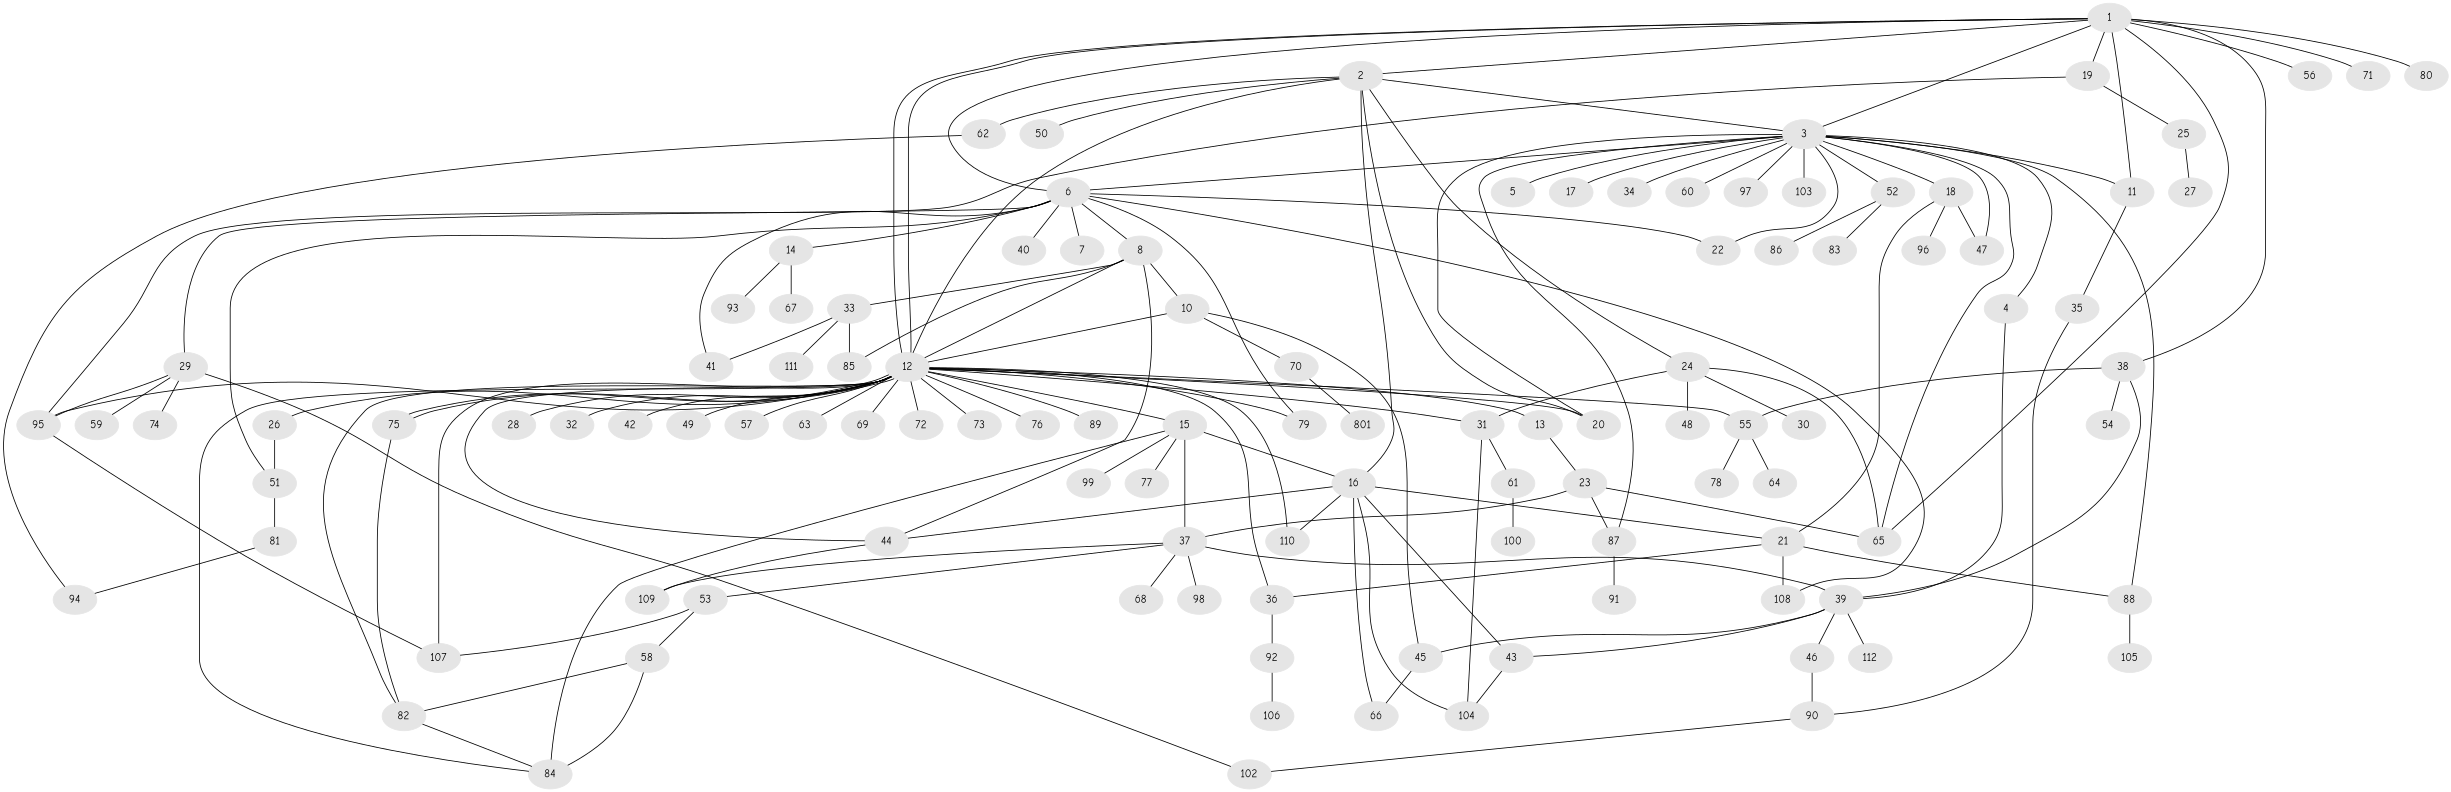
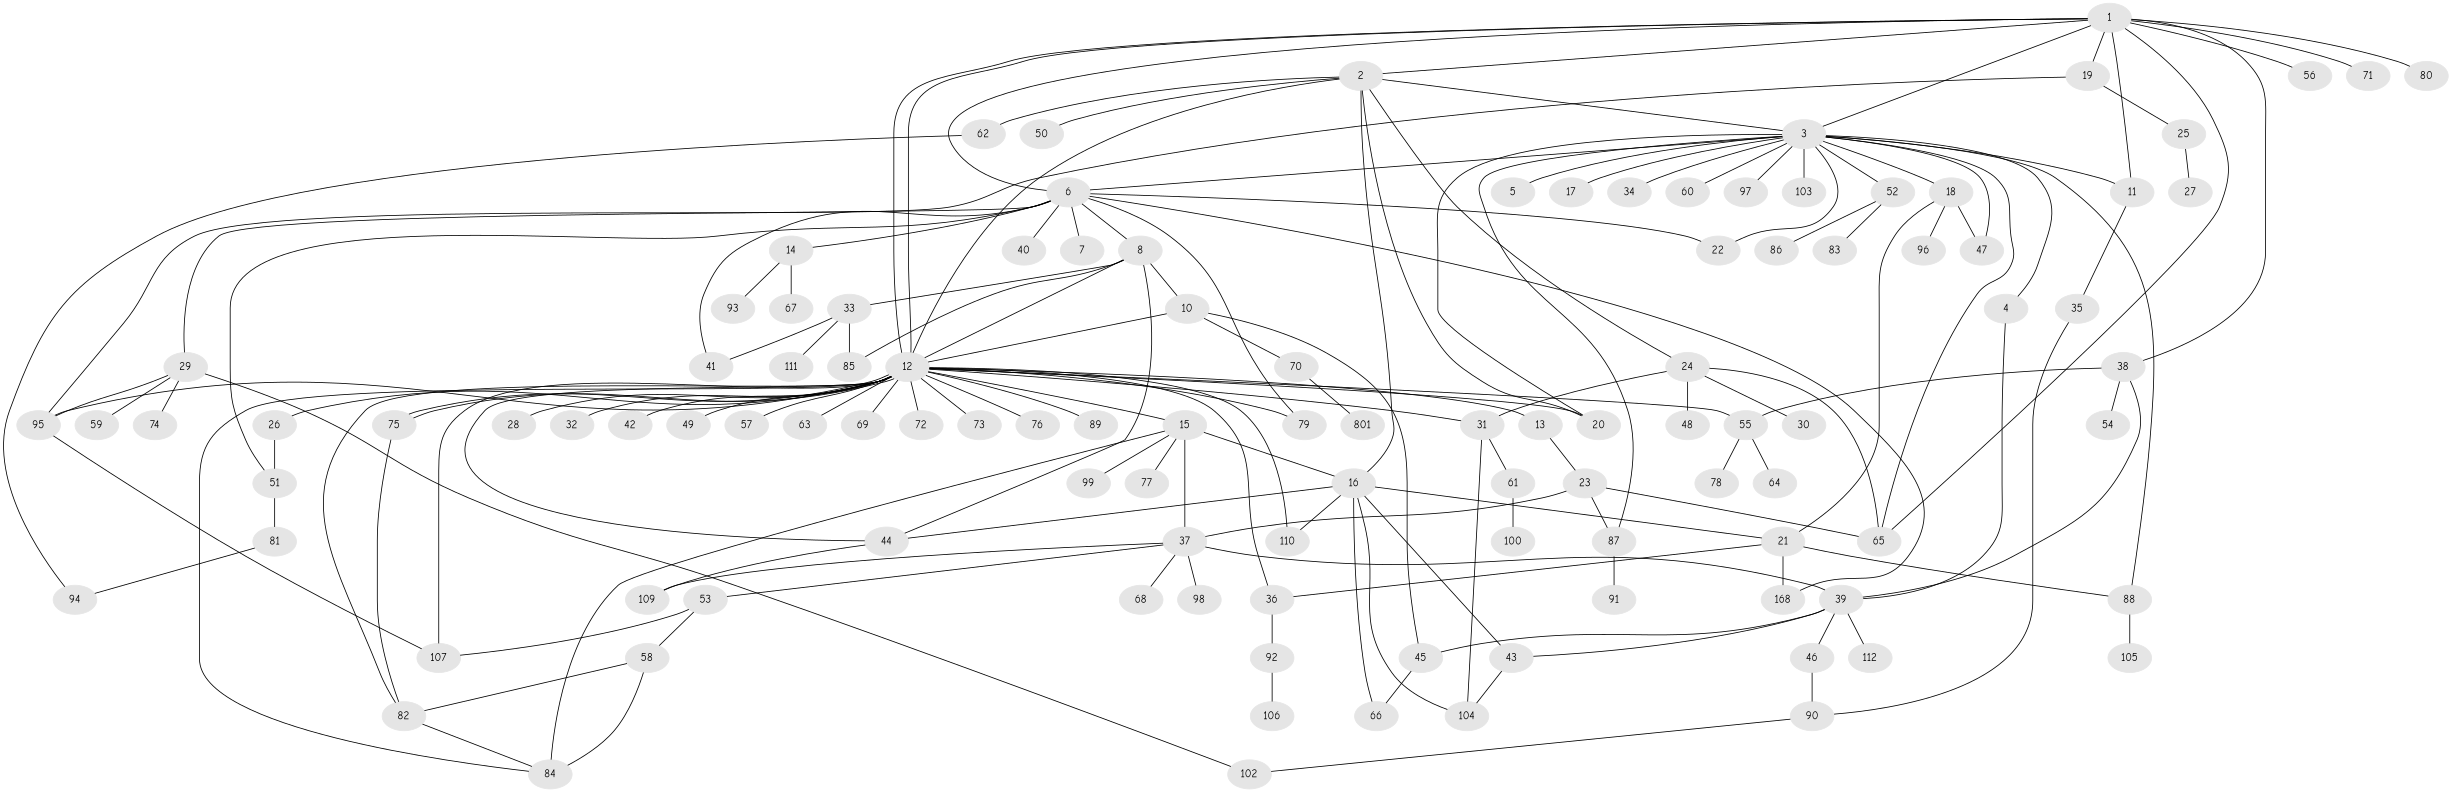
node "108": label "108" -> "168"
